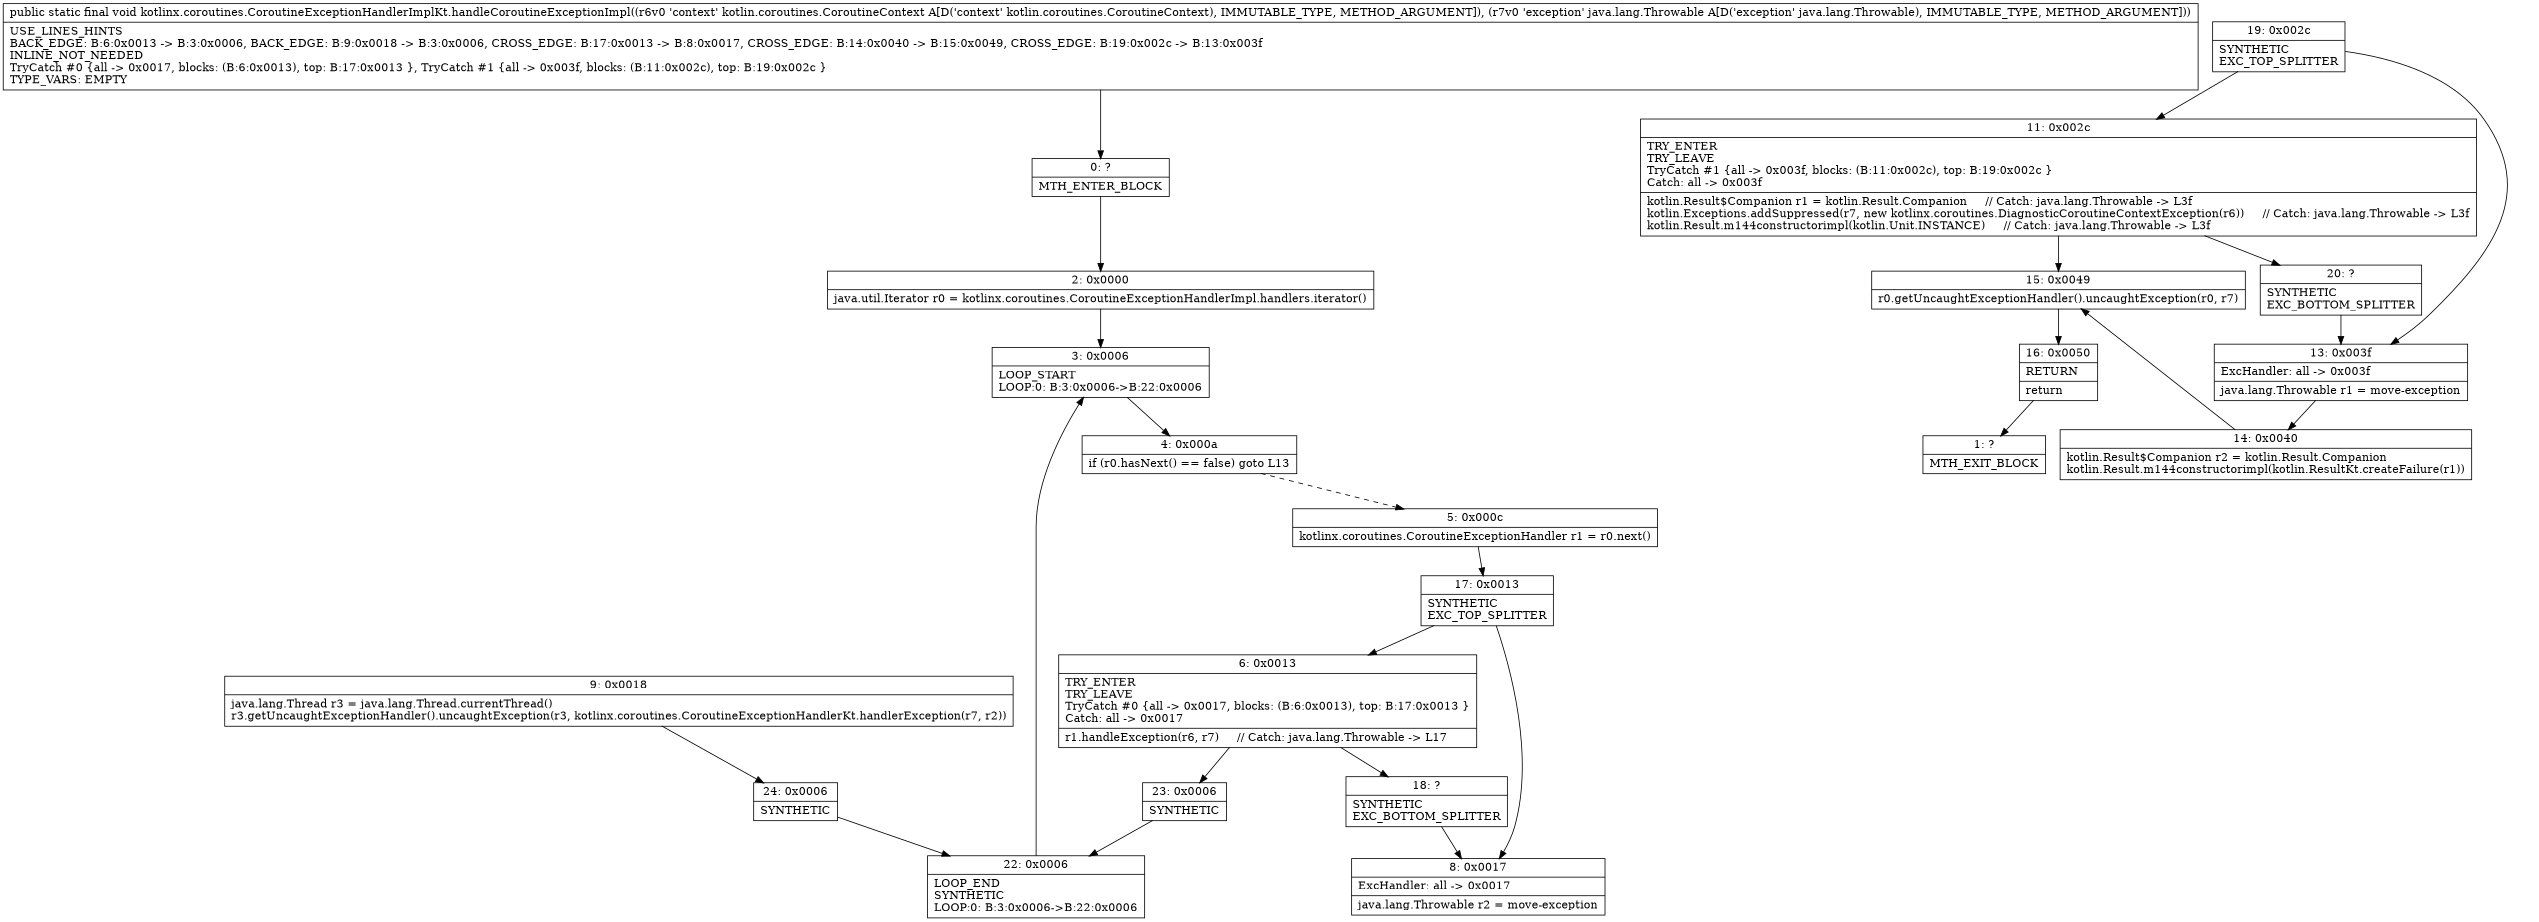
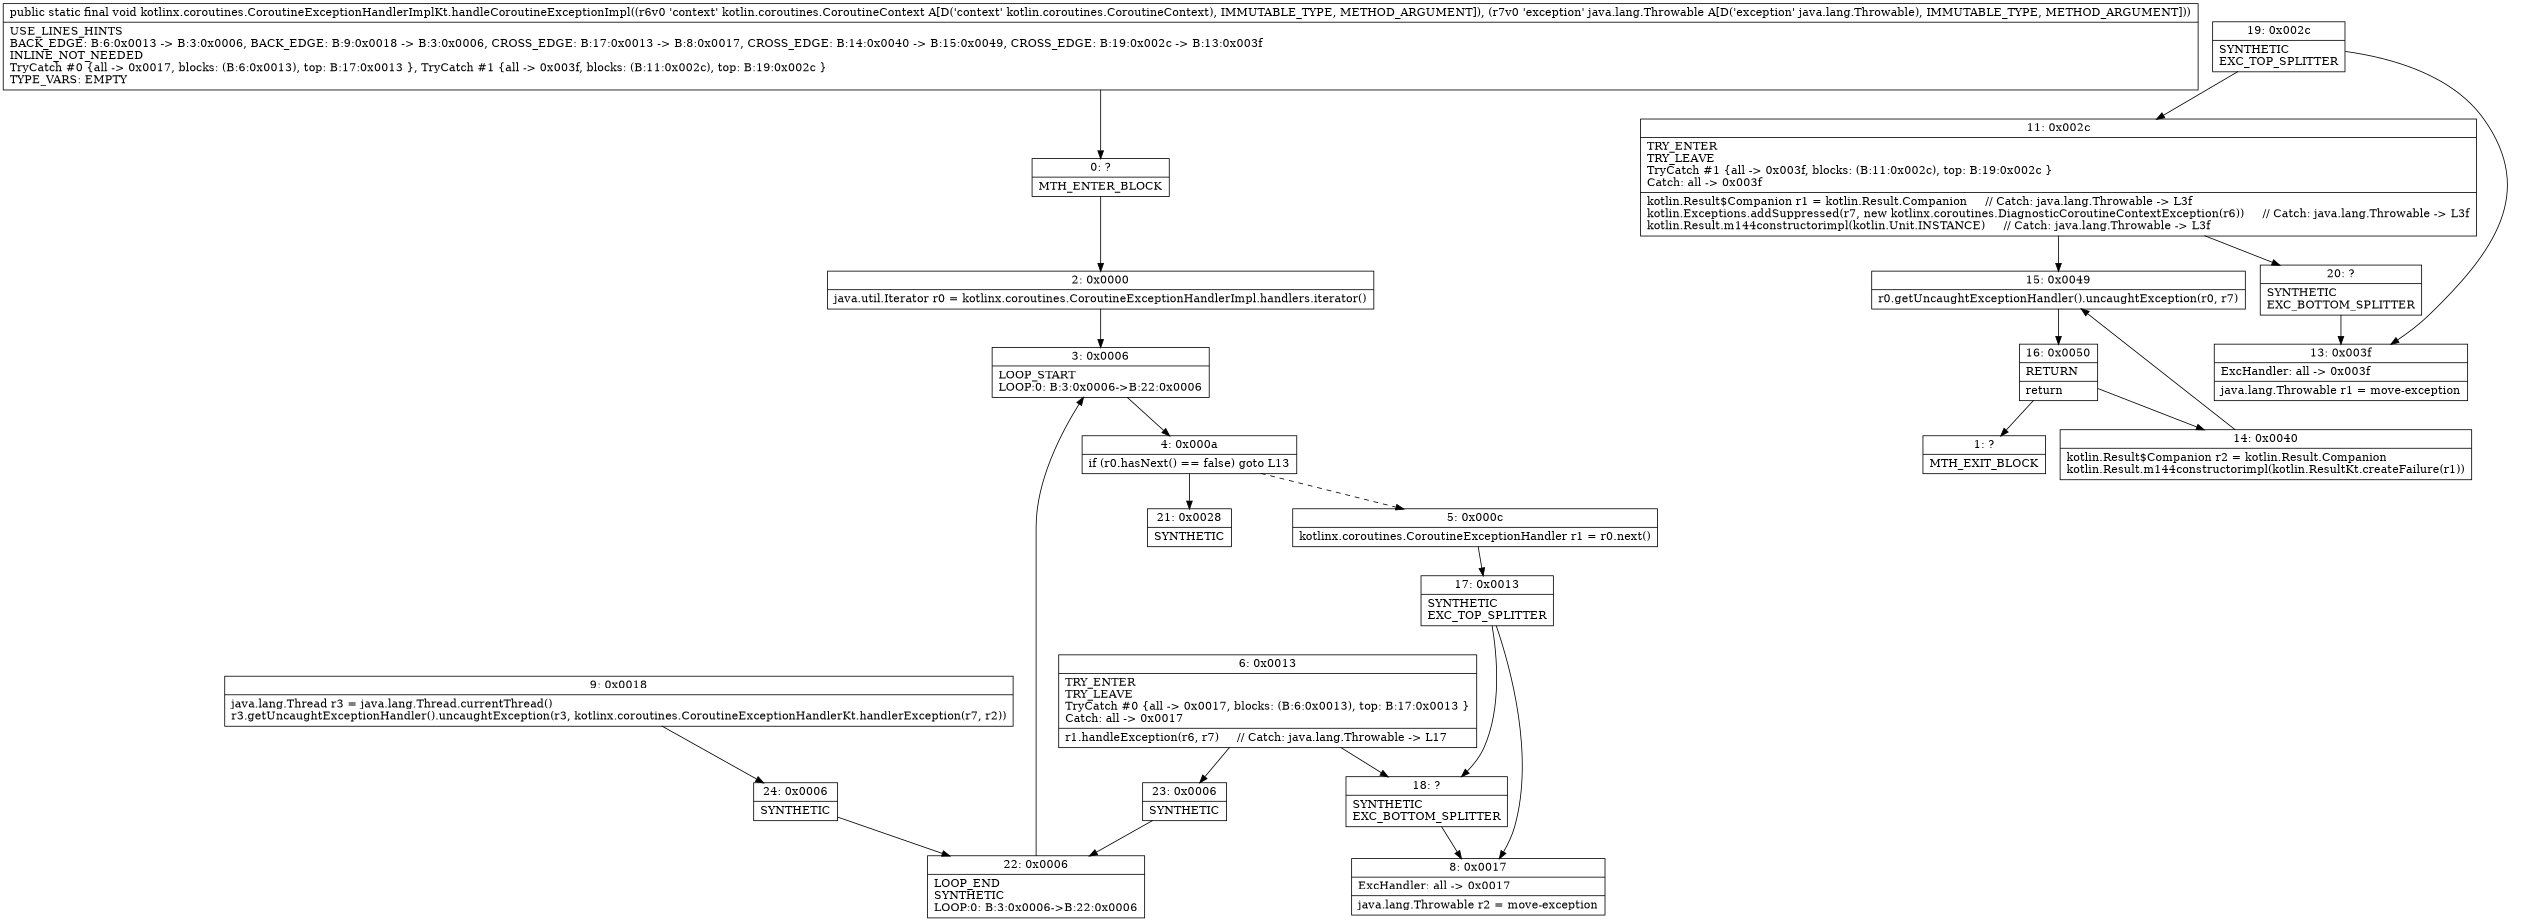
edge "13: 0x003f" -> "14: 0x0040": now "16: 0x0050" -> "14: 0x0040"
node "21: 0x0028": added
edge "17: 0x0013" -> "6: 0x0013": now "17: 0x0013" -> "18: ?"
